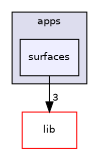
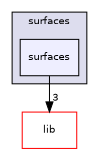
cluster "apps": label "apps" -> "surfaces"
